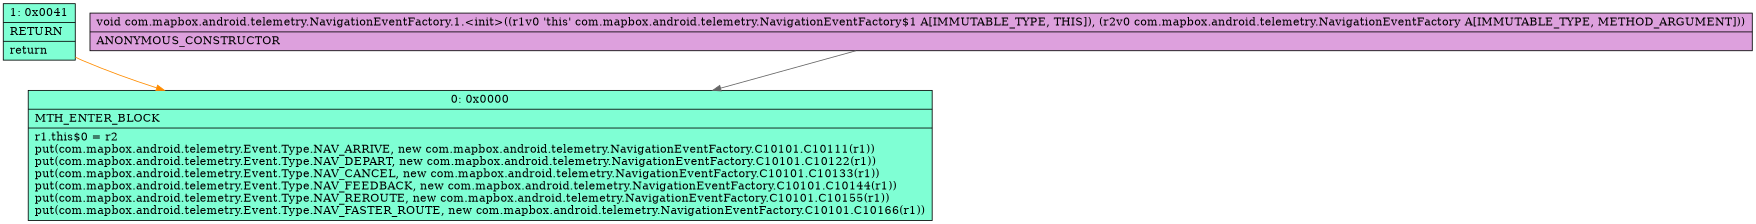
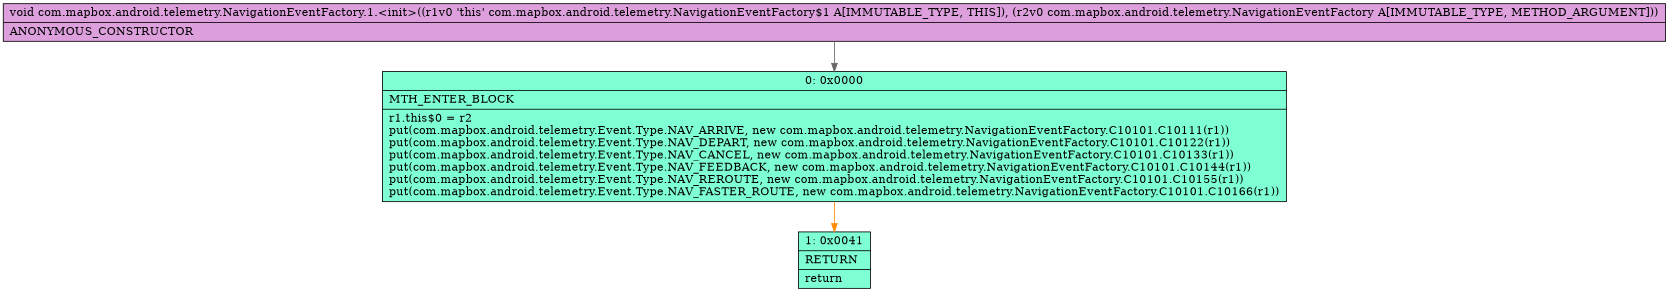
edge "1: 0x0041" -> "0: 0x0000": reversed
